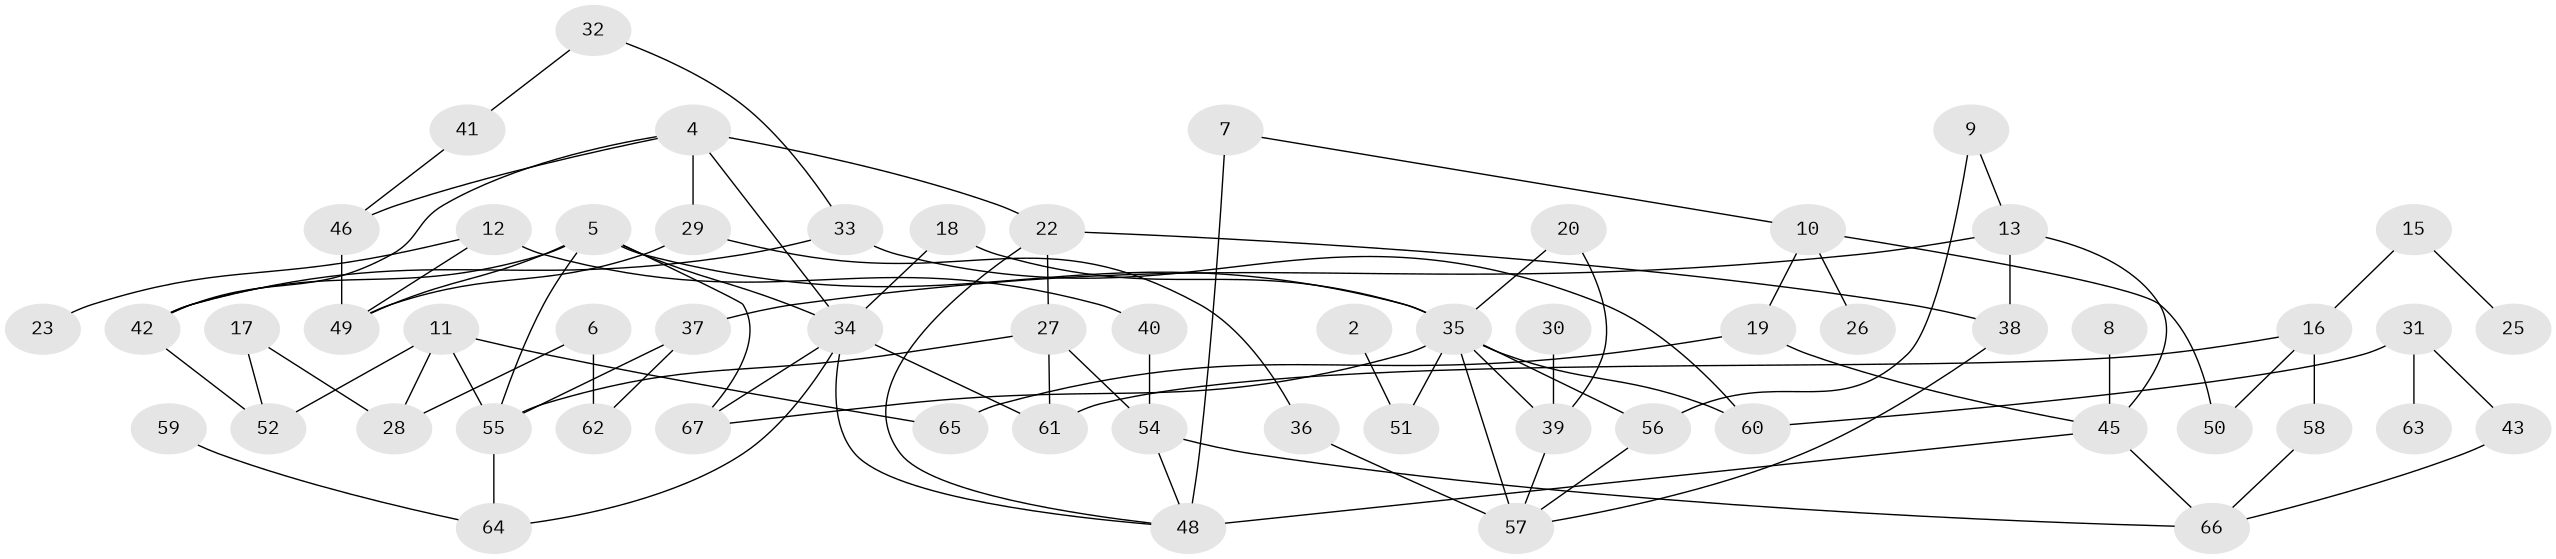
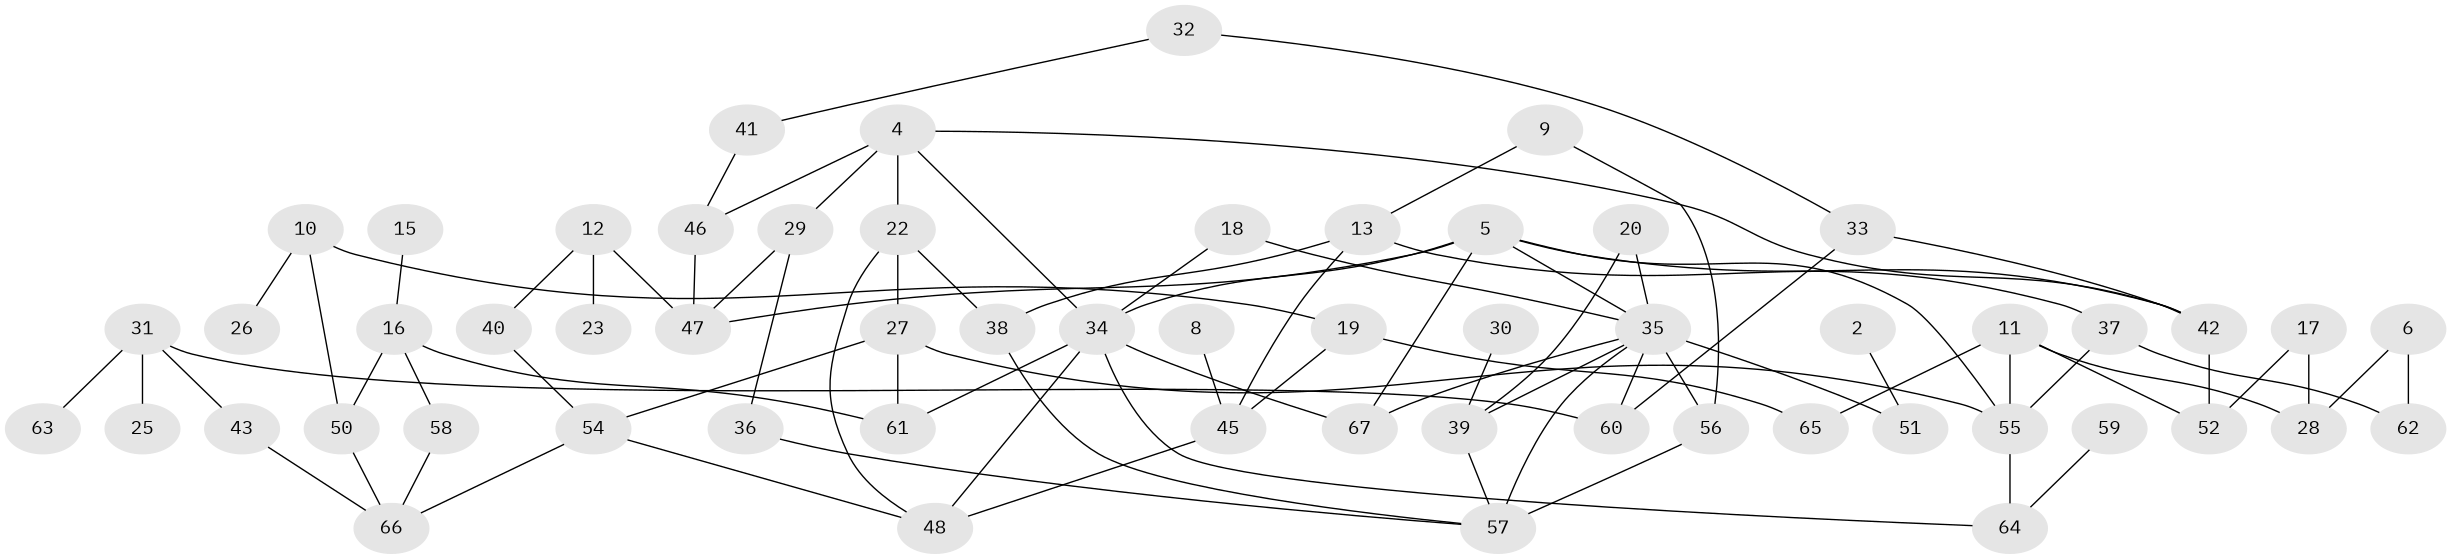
node "7": removed
edge "15" -- "25": now "31" -- "25"
node "49": label "49" -> "47"
edge "45" -- "66": now "50" -- "66"
